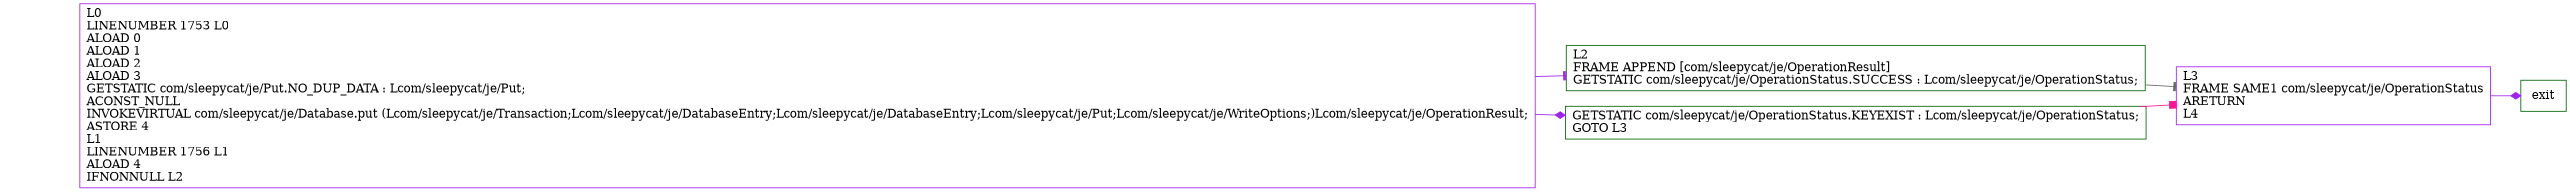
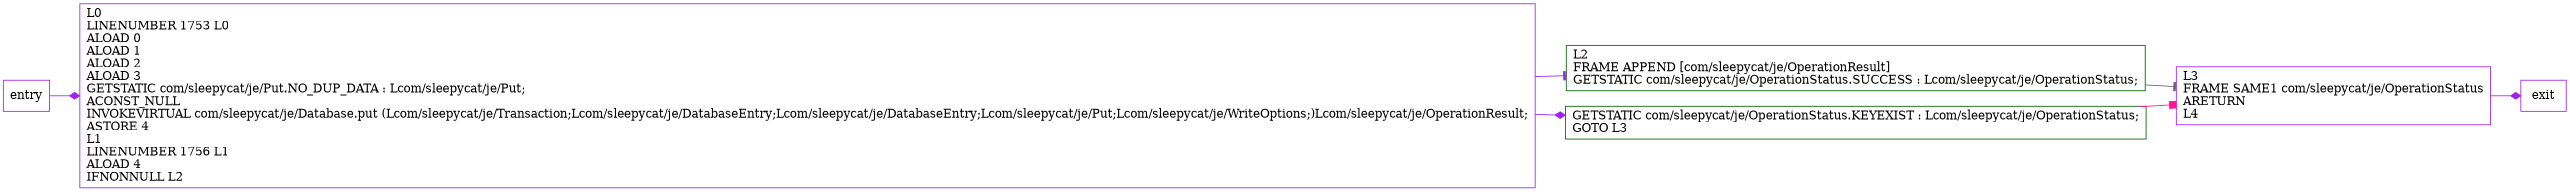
node "entry": added
node "exit": color darkgreen -> purple
